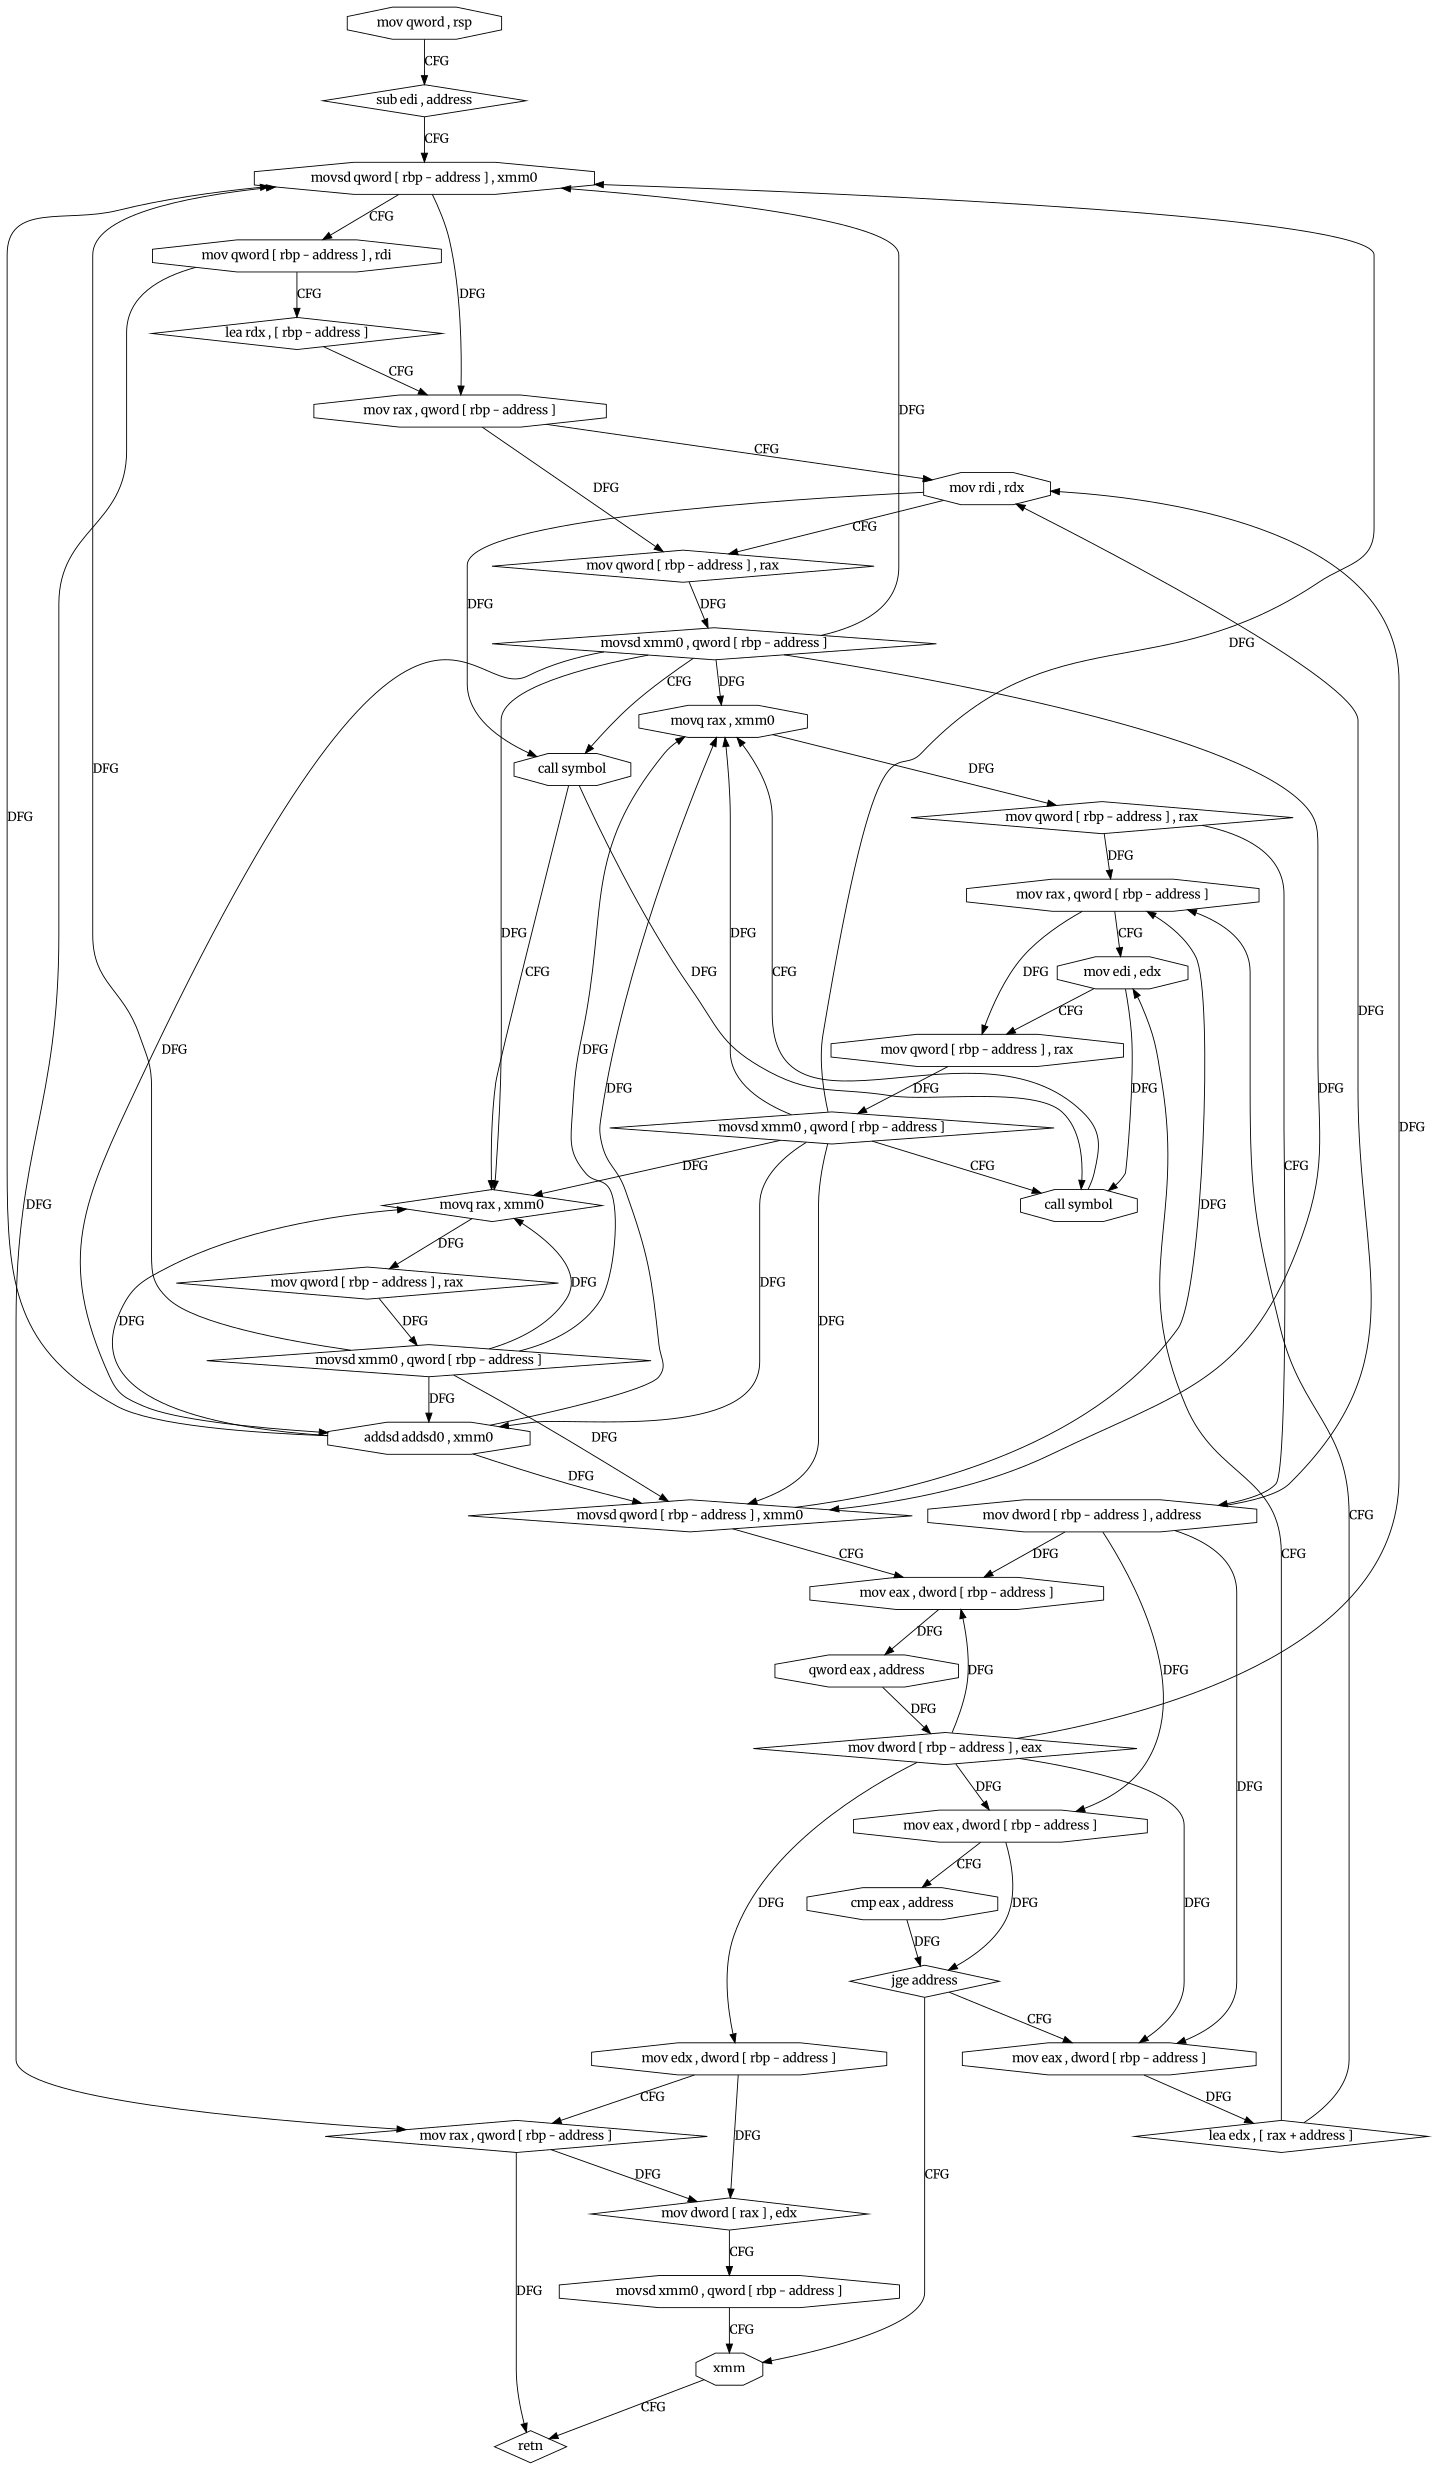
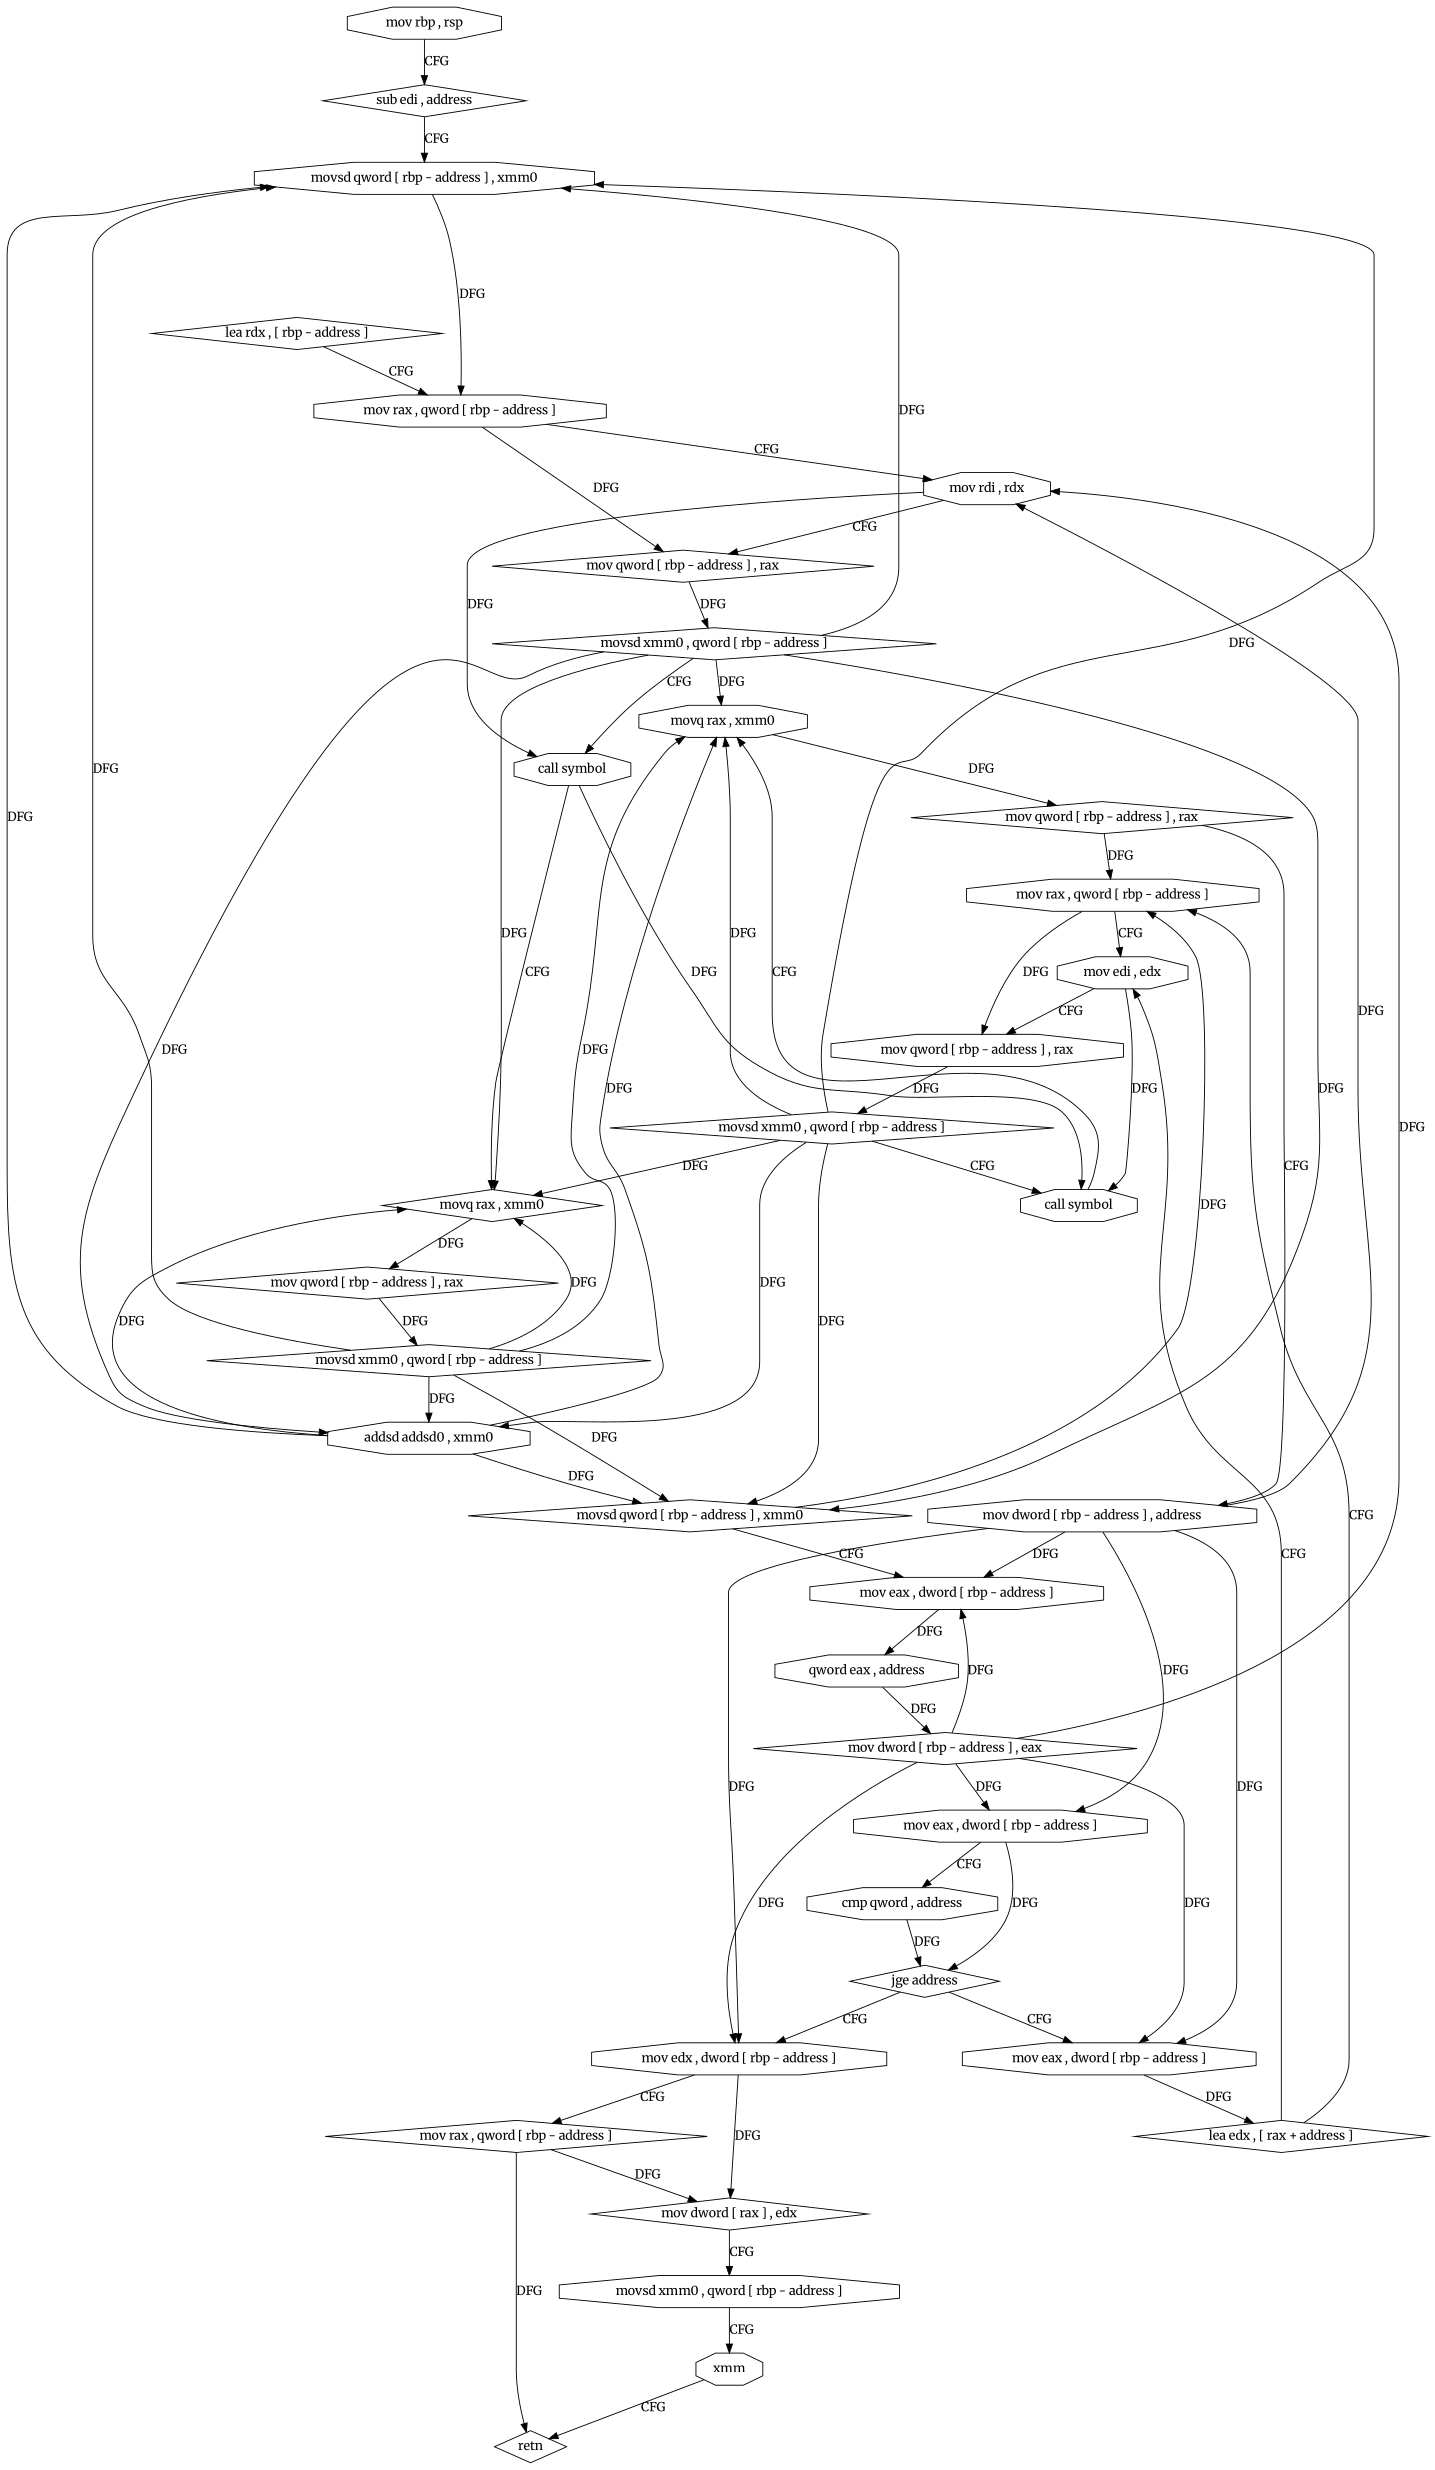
node "mov qword , rsp": label "mov qword , rsp" -> "mov rbp , rsp"
node "mov qword [ rbp - address ] , rdi": removed
edge "mov dword [ rbp - address ] , address" -> "mov edx , dword [ rbp - address ]": added, label "DFG"
node "cmp eax , address": label "cmp eax , address" -> "cmp qword , address"
edge "jge address" -> "xmm": now "jge address" -> "mov edx , dword [ rbp - address ]"
